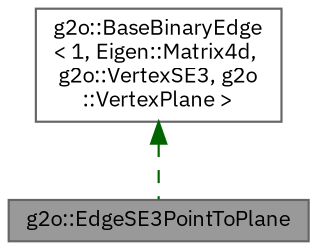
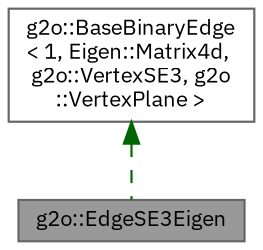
node "g2o::EdgeSE3PointToPlane": label "g2o::EdgeSE3PointToPlane" -> "g2o::EdgeSE3Eigen"
